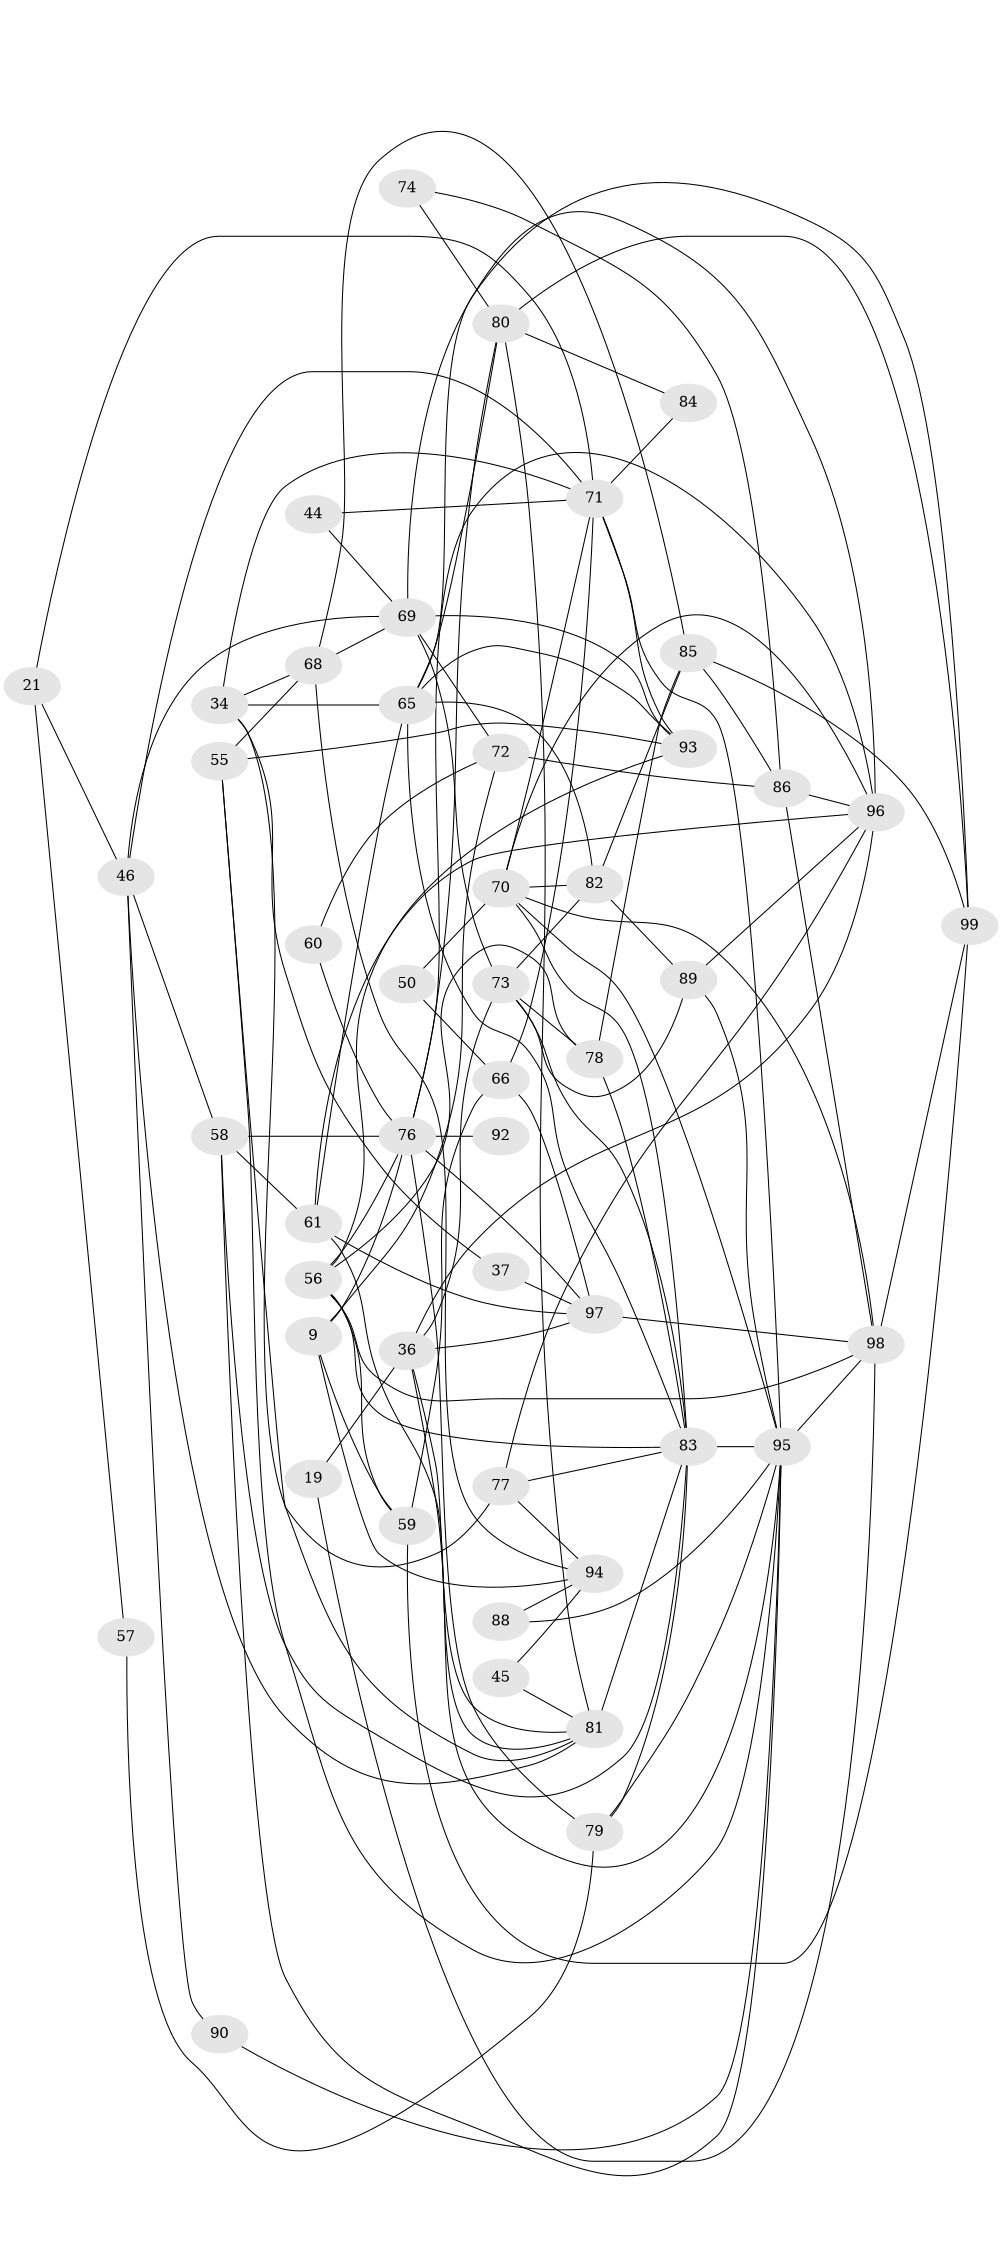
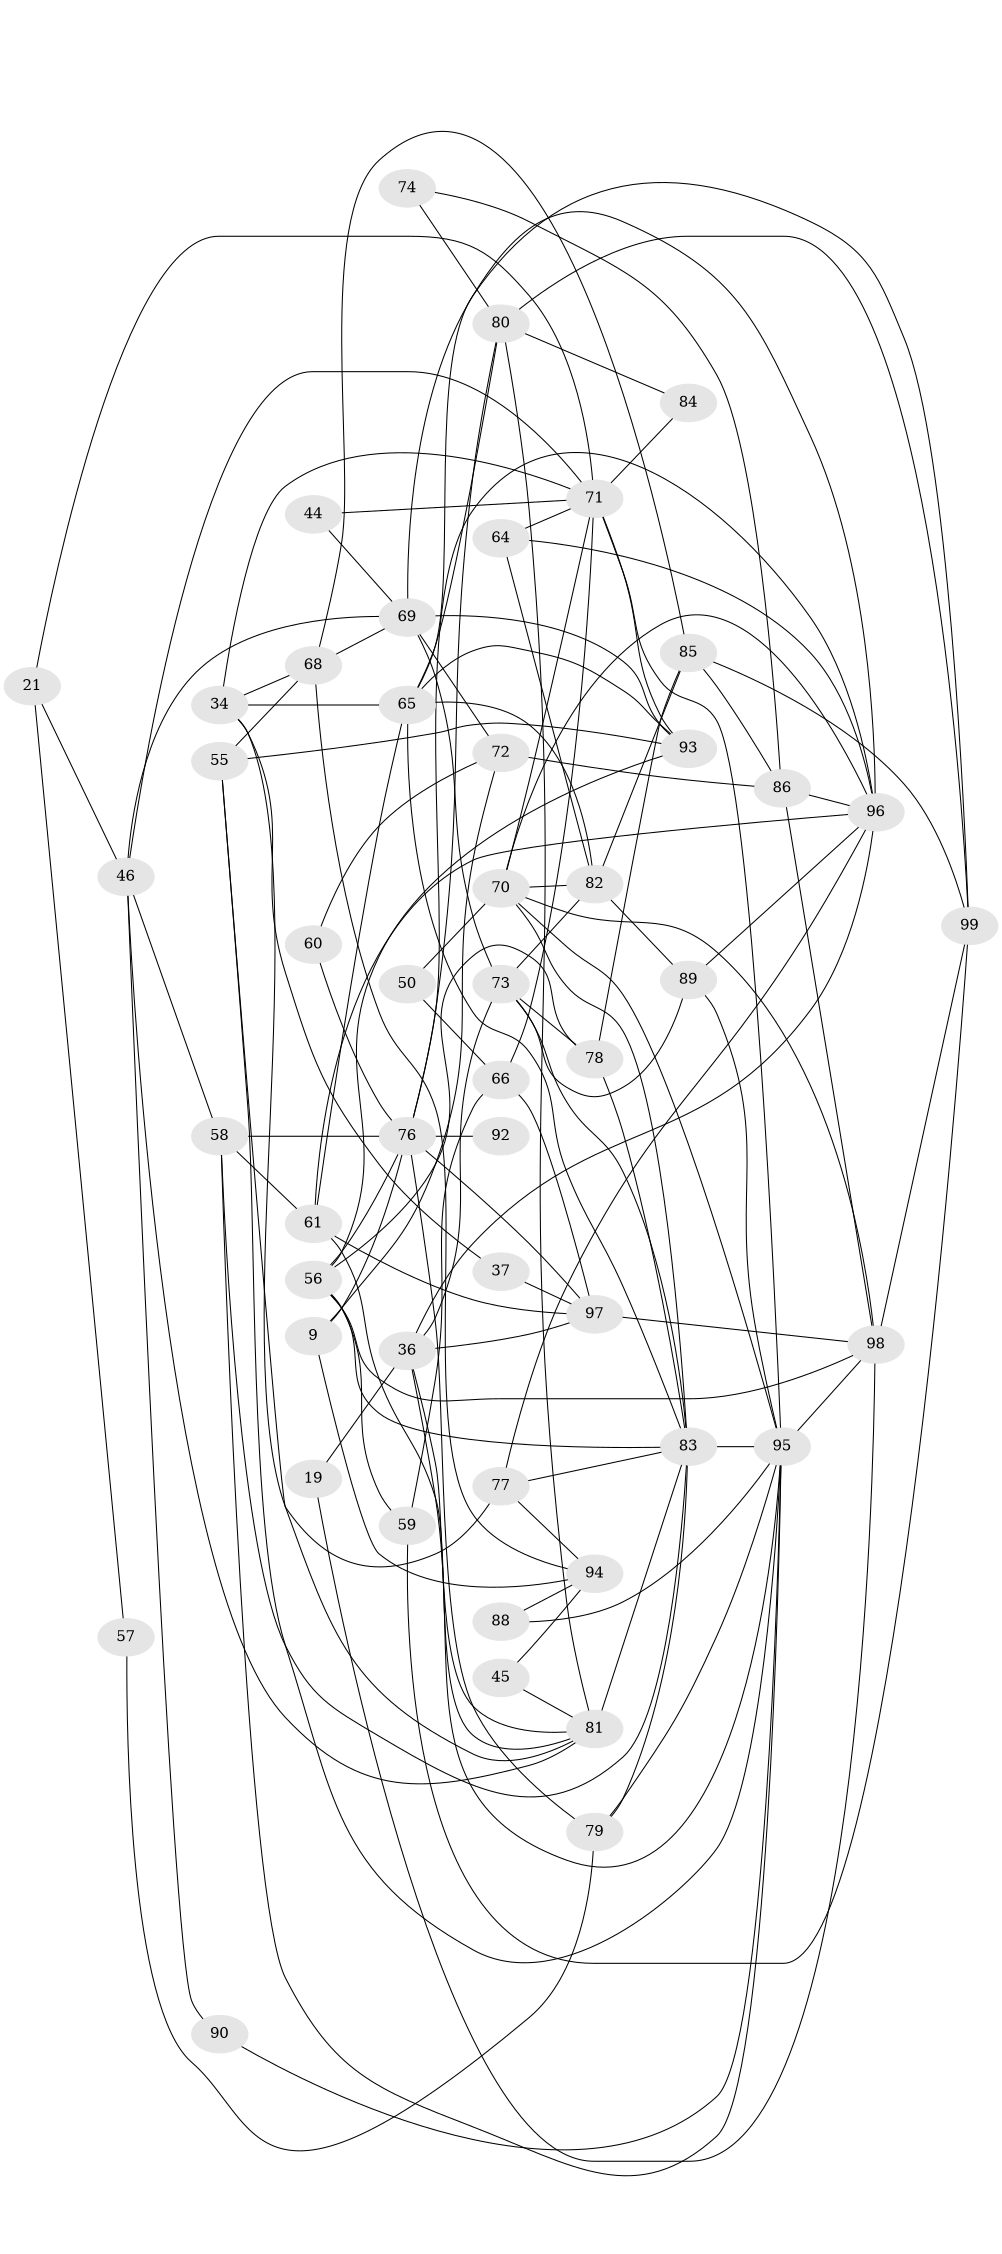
node "64": added
edge "9" -- "59": removed
